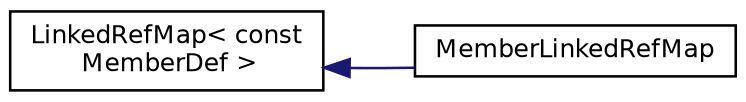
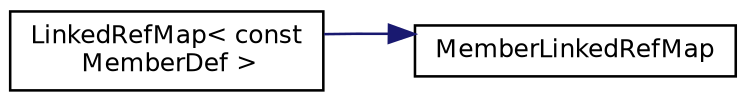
edge "MemberLinkedRefMap" -> "LinkedRefMap< const MemberDef >": reversed
